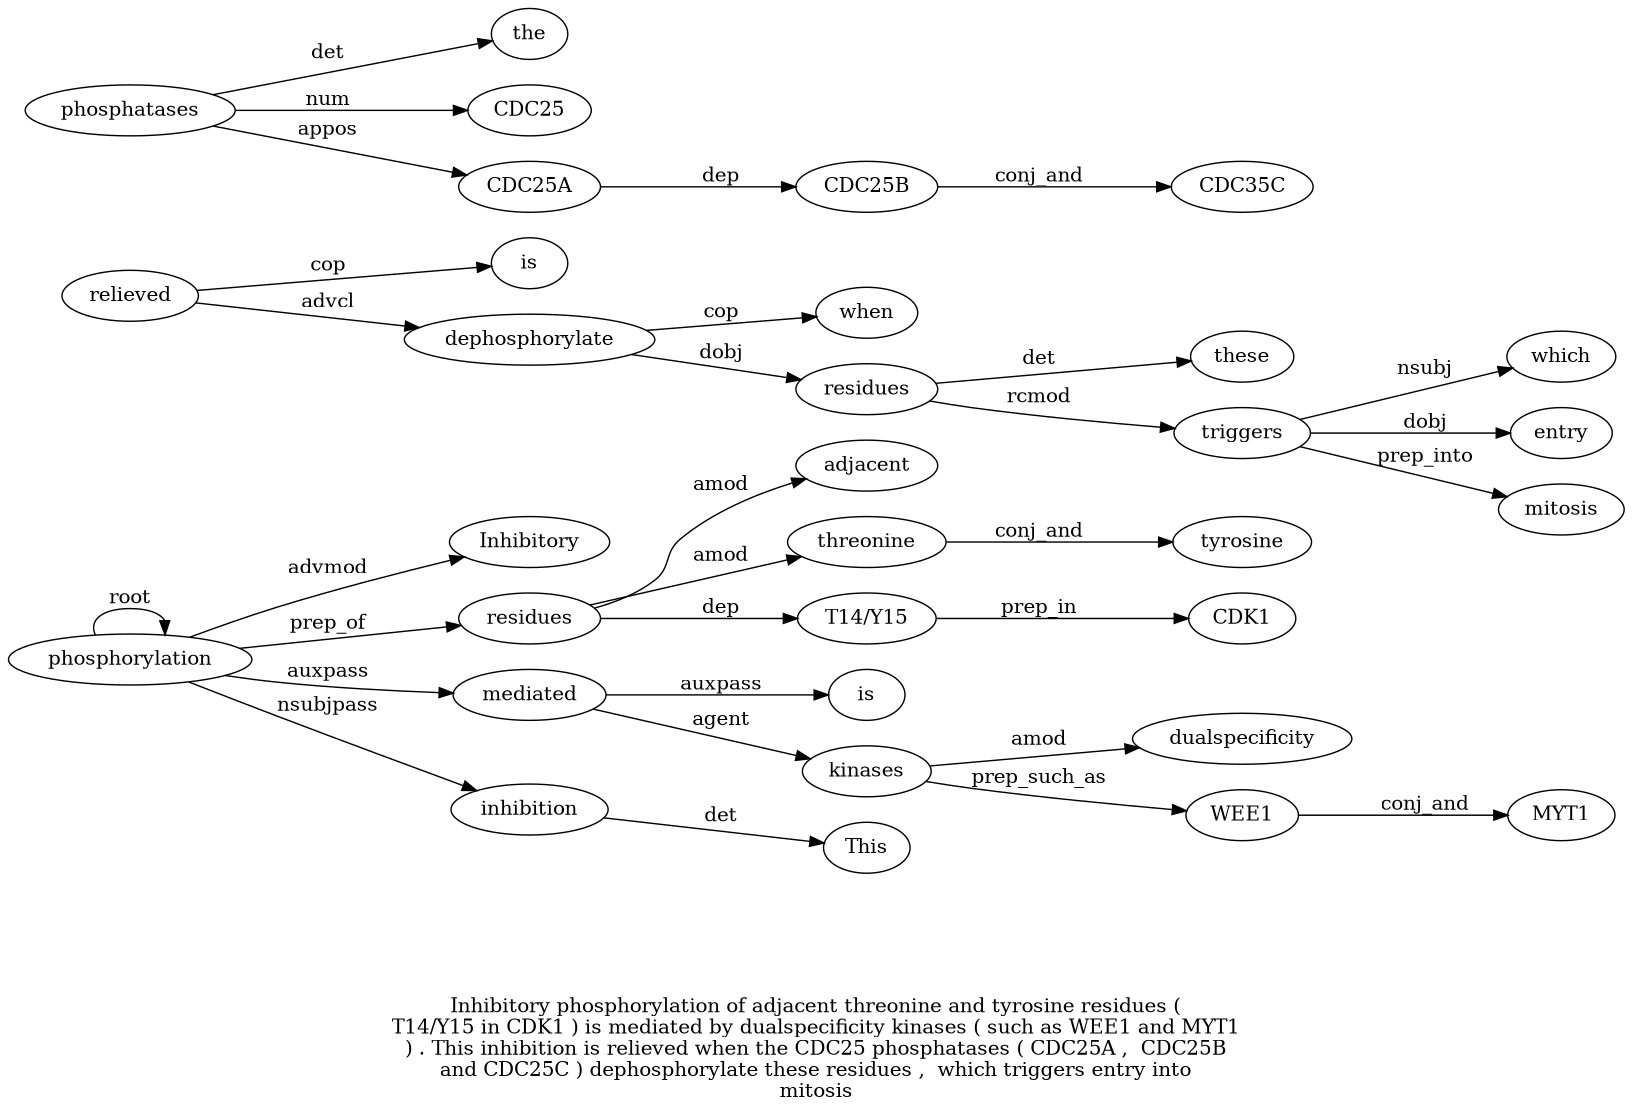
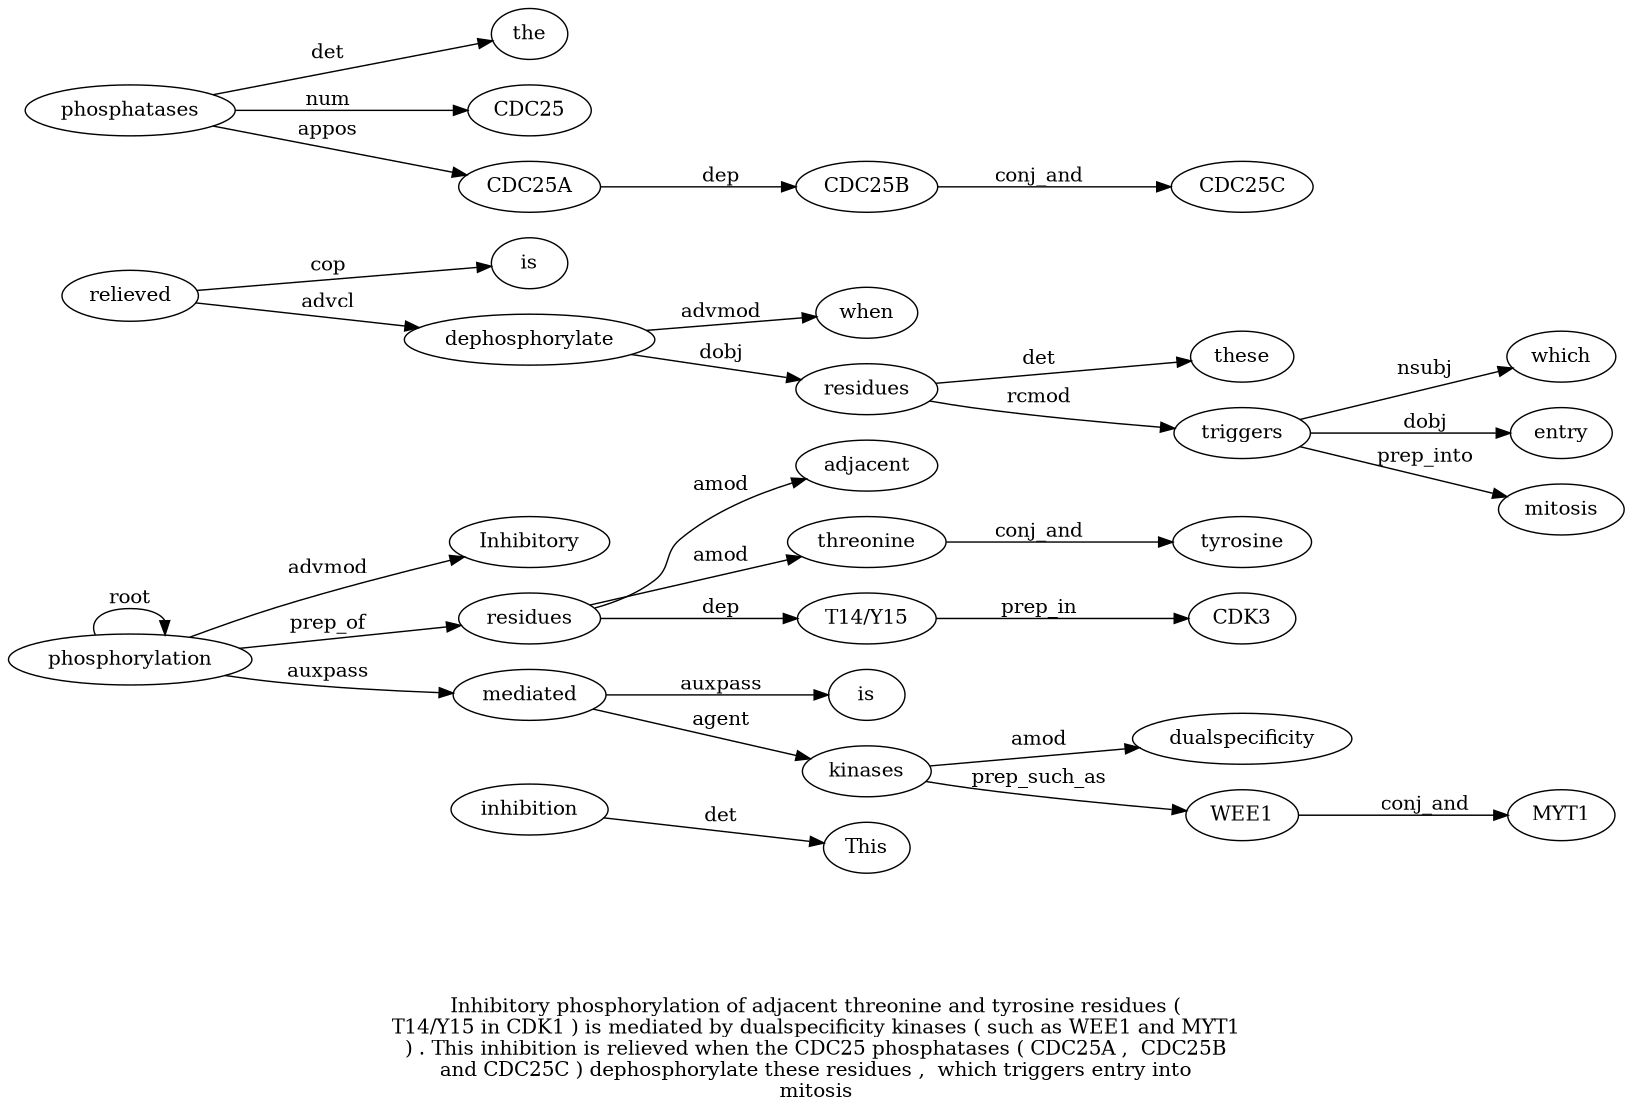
node "CDC35C": label "CDC35C" -> "CDC25C"
edge "dephosphorylate" -> "when": label "cop" -> "advmod"
node "CDK1": label "CDK1" -> "CDK3"
edge "phosphorylation" -> "inhibition": removed, label "nsubjpass"
